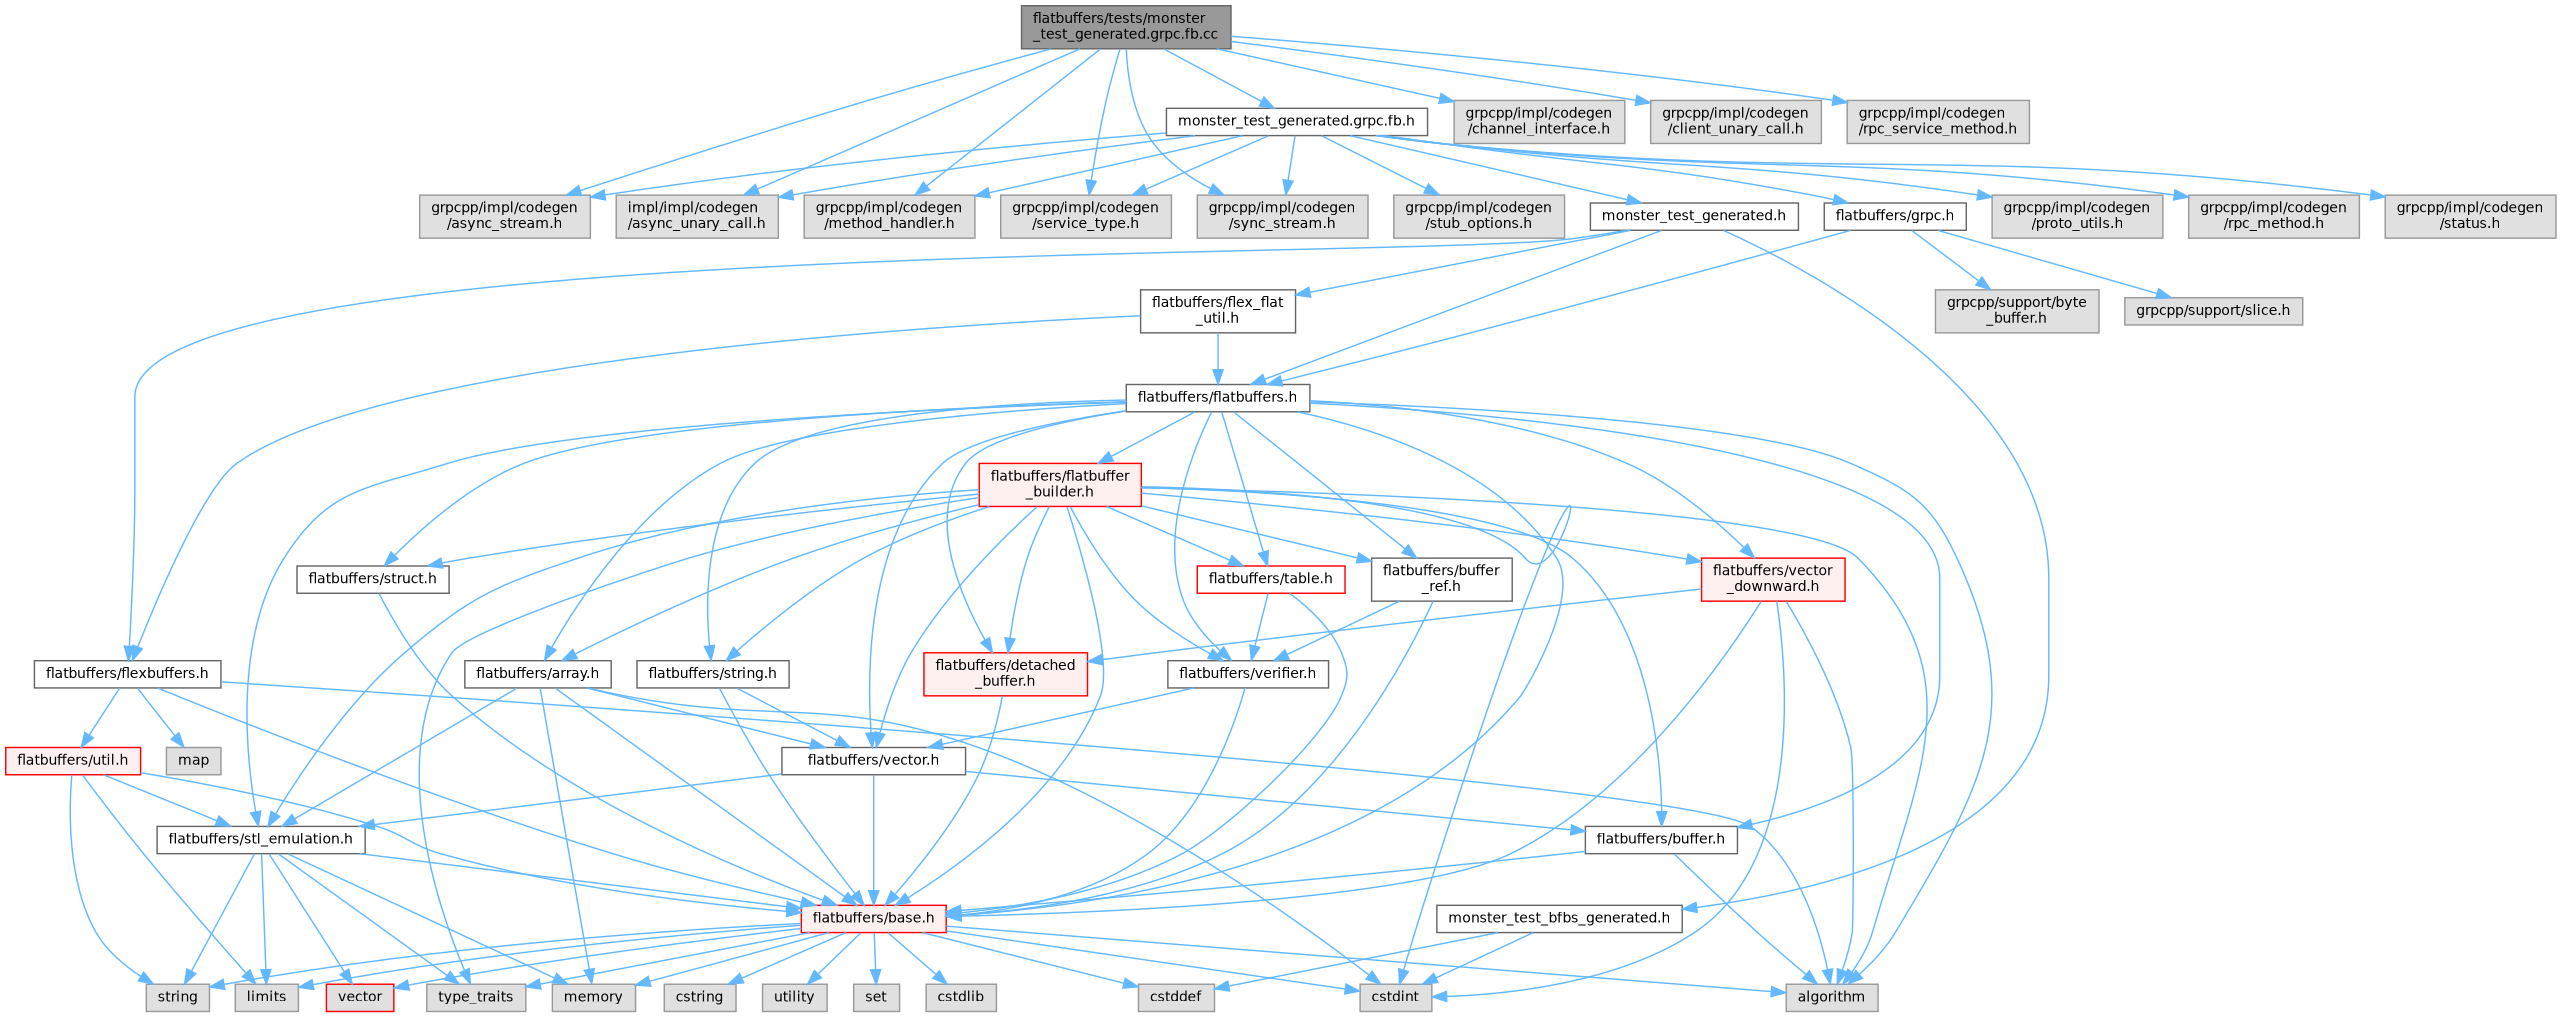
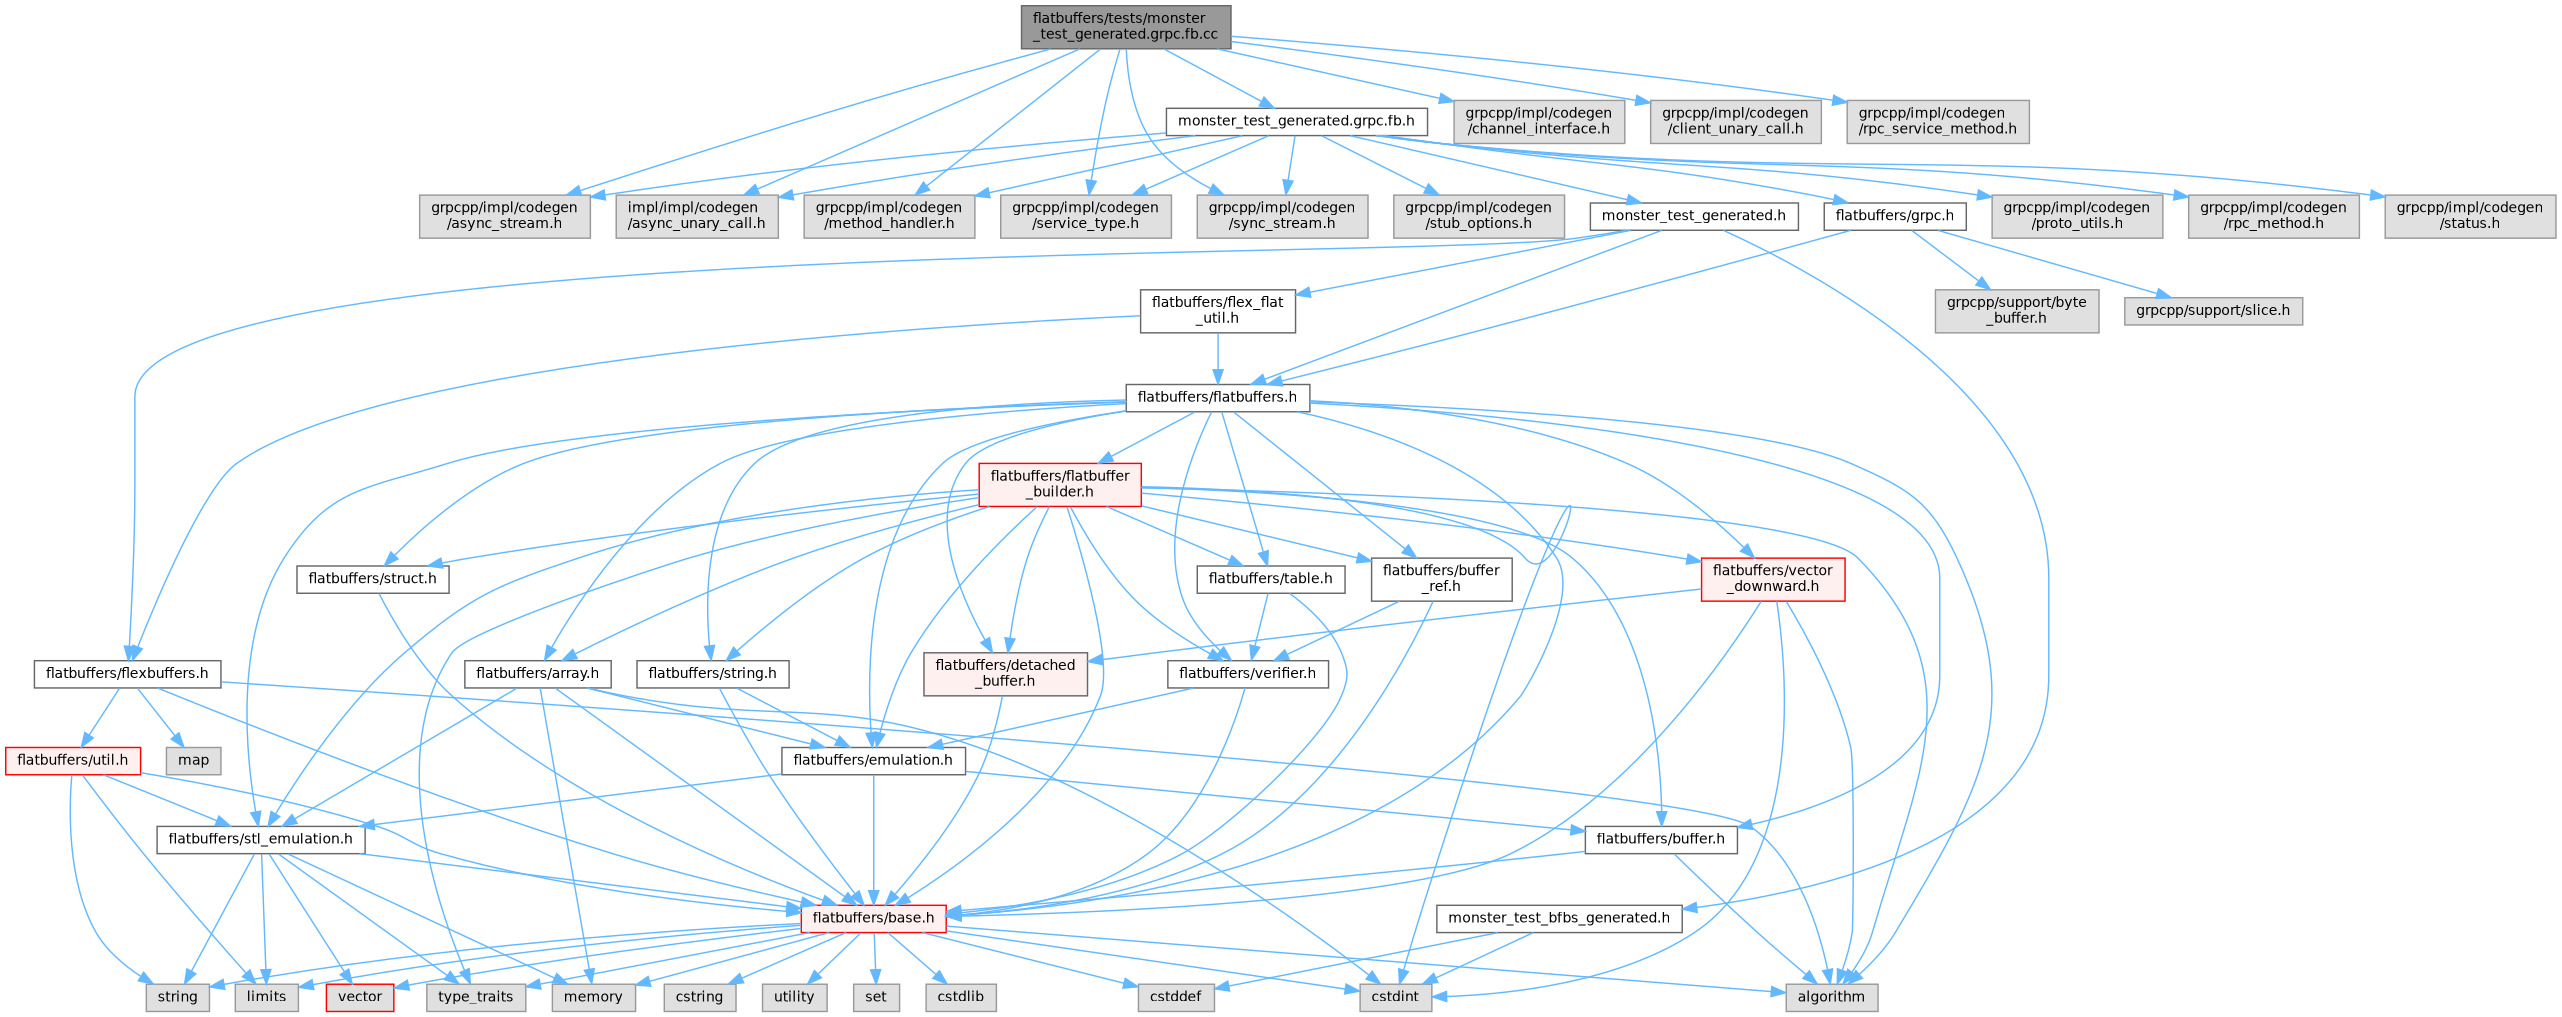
node "flatbuffers/table.h": color red -> grey40
node "flatbuffers/detached _buffer.h": color red -> grey40
node "flatbuffers/vector.h": label "flatbuffers/vector.h" -> "flatbuffers/emulation.h"
